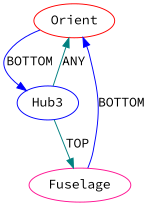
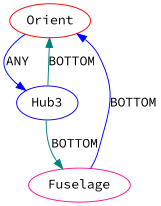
edge "Orient" -> "Hub3": label "BOTTOM" -> "ANY"
edge "Hub3" -> "Orient": label "ANY" -> "BOTTOM"
edge "Hub3" -> "Fuselage": label "TOP" -> "BOTTOM"
